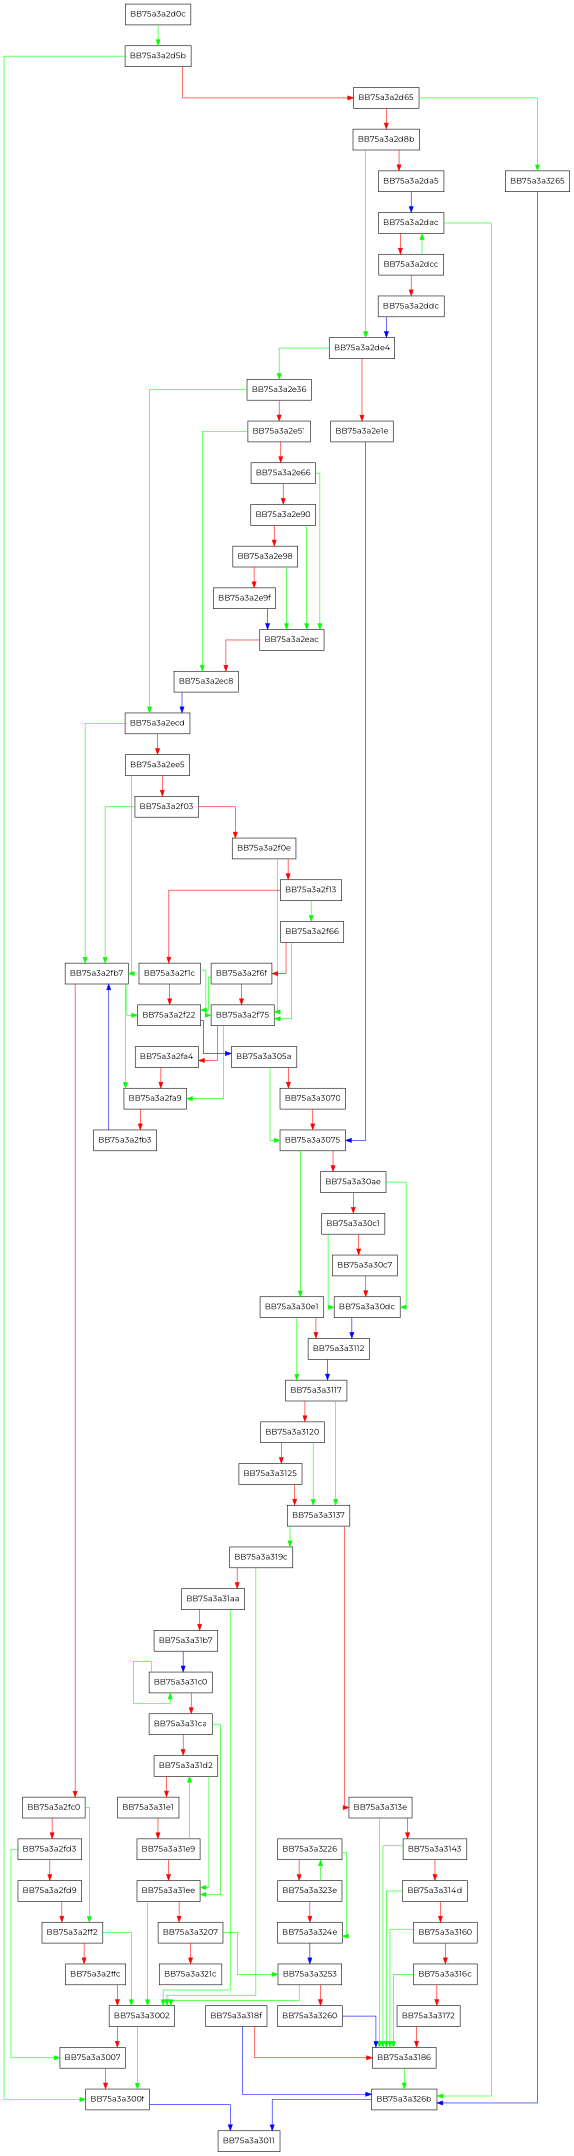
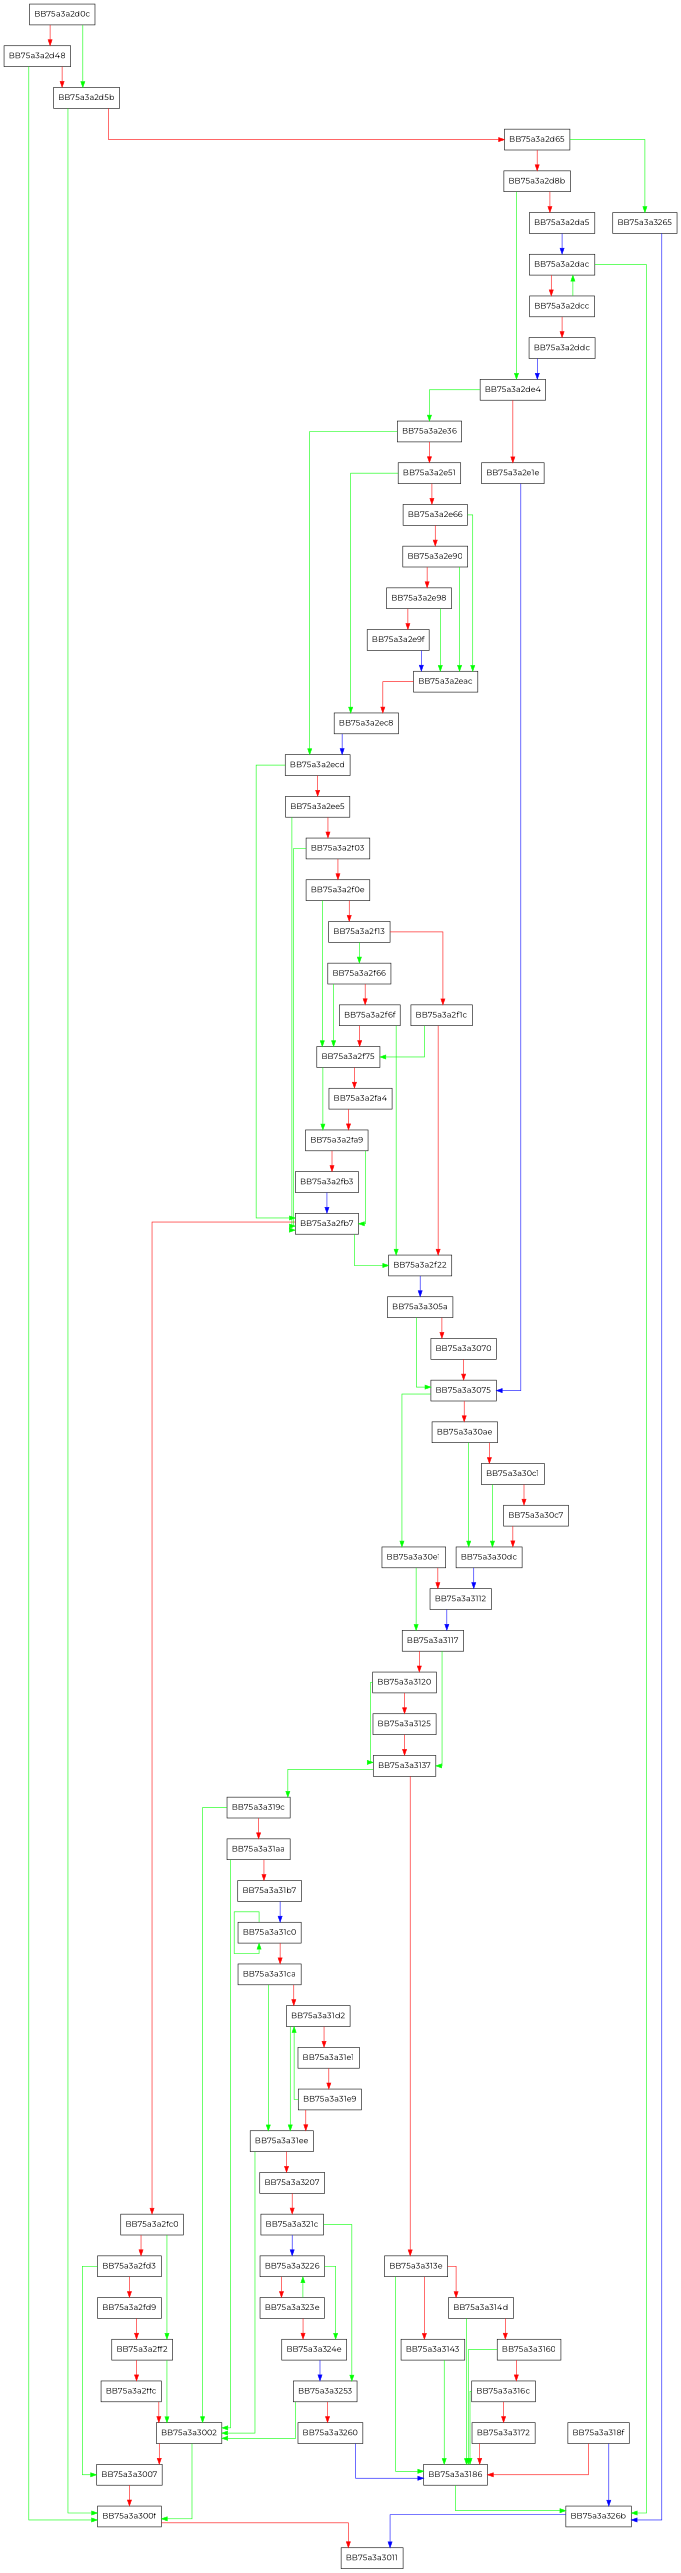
node "BB75a3a2d48": added
edge "BB75a3a2fb7" -> "BB75a3a2fa9": reversed
edge "BB75a3a3143" -> "BB75a3a314d": now "BB75a3a313e" -> "BB75a3a314d"
edge "BB75a3a3207" -> "BB75a3a3253": now "BB75a3a321c" -> "BB75a3a3253"
edge "BB75a3a300f" -> "BB75a3a3011": color blue -> red
edge "BB75a3a321c" -> "BB75a3a3226": added
